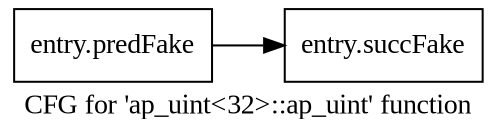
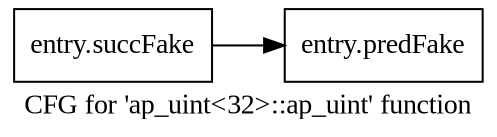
edge "entry.predFake" -> "entry.succFake": reversed
